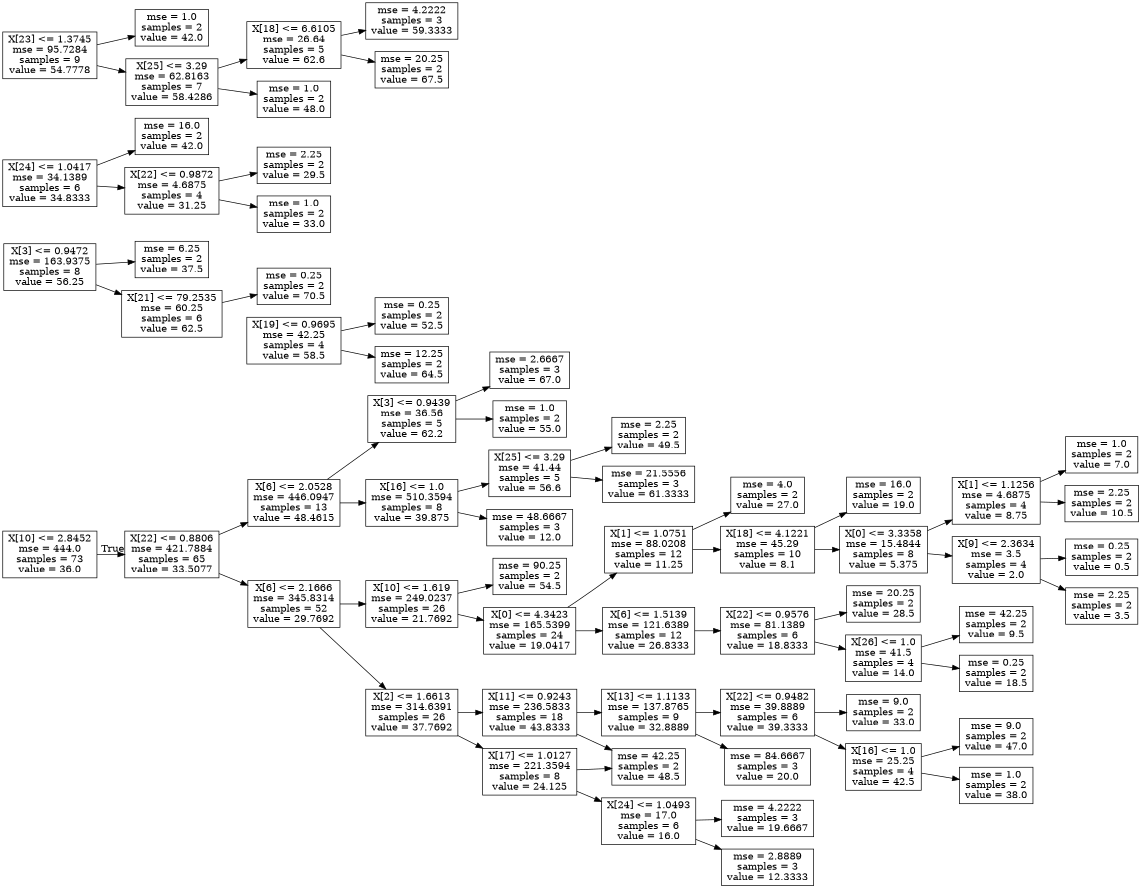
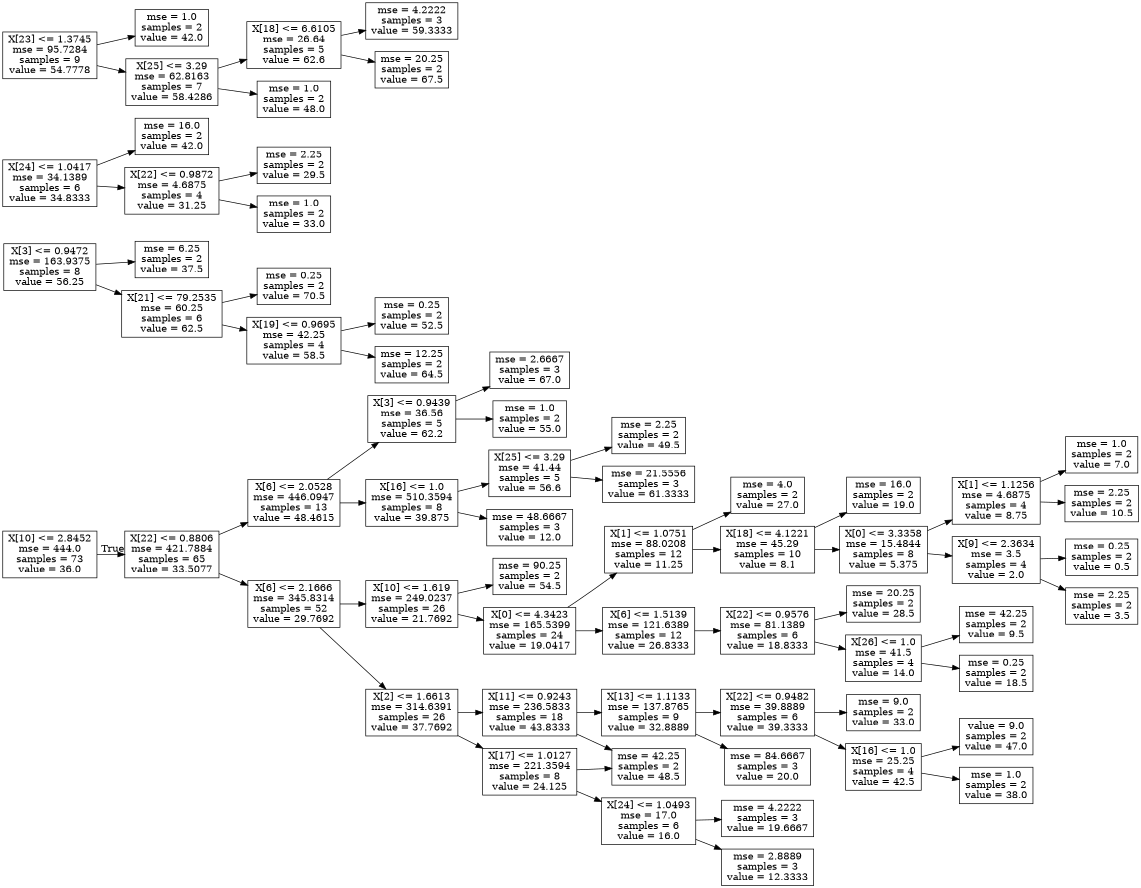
edge "X[21] <= 79.2535 mse = 60.25 samples = 6 value = 62.5" -> "X[19] <= 0.9695 mse = 42.25 samples = 4 value = 58.5": added
node "mse = 9.0 samples = 2 value = 47.0": label "mse = 9.0 samples = 2 value = 47.0" -> "value = 9.0 samples = 2 value = 47.0"
